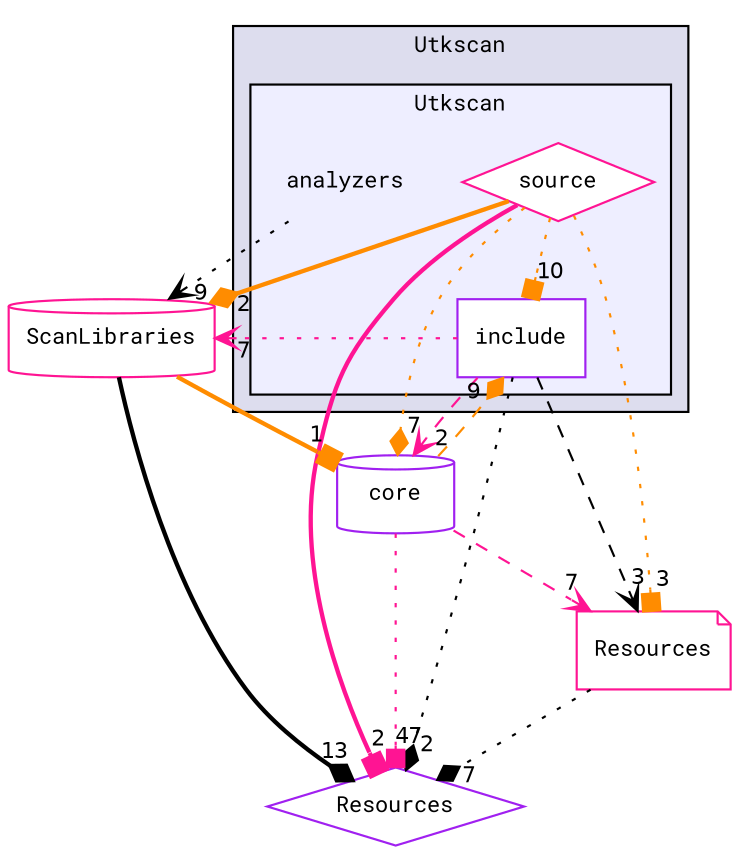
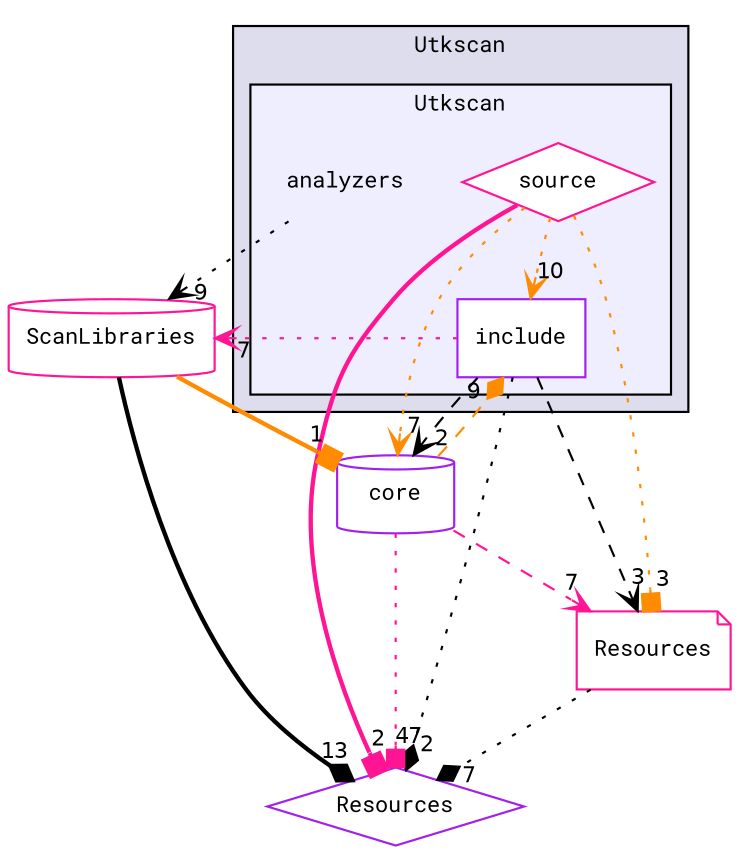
edge "source" -> "ScanLibraries": removed
edge "source" -> "include": arrowhead box -> vee
edge "source" -> "core": arrowhead diamond -> vee
edge "include" -> "core": color deeppink -> black
